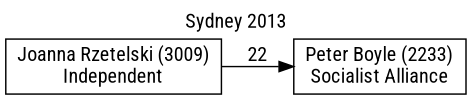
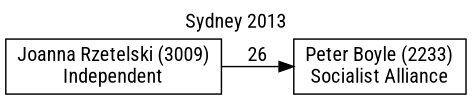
edge "Joanna Rzetelski (3009) Independent" -> "Peter Boyle (2233) Socialist Alliance": label "22" -> "26"
